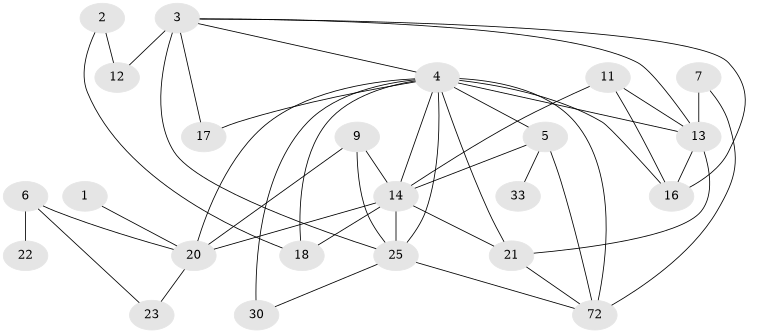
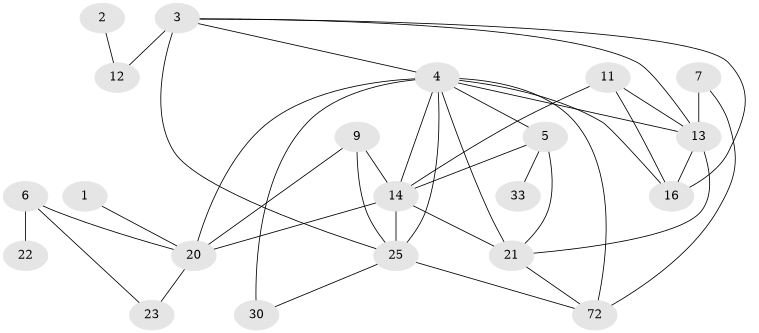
node "17": removed
edge "5" -- "72": now "5" -- "21"
node "18": removed
